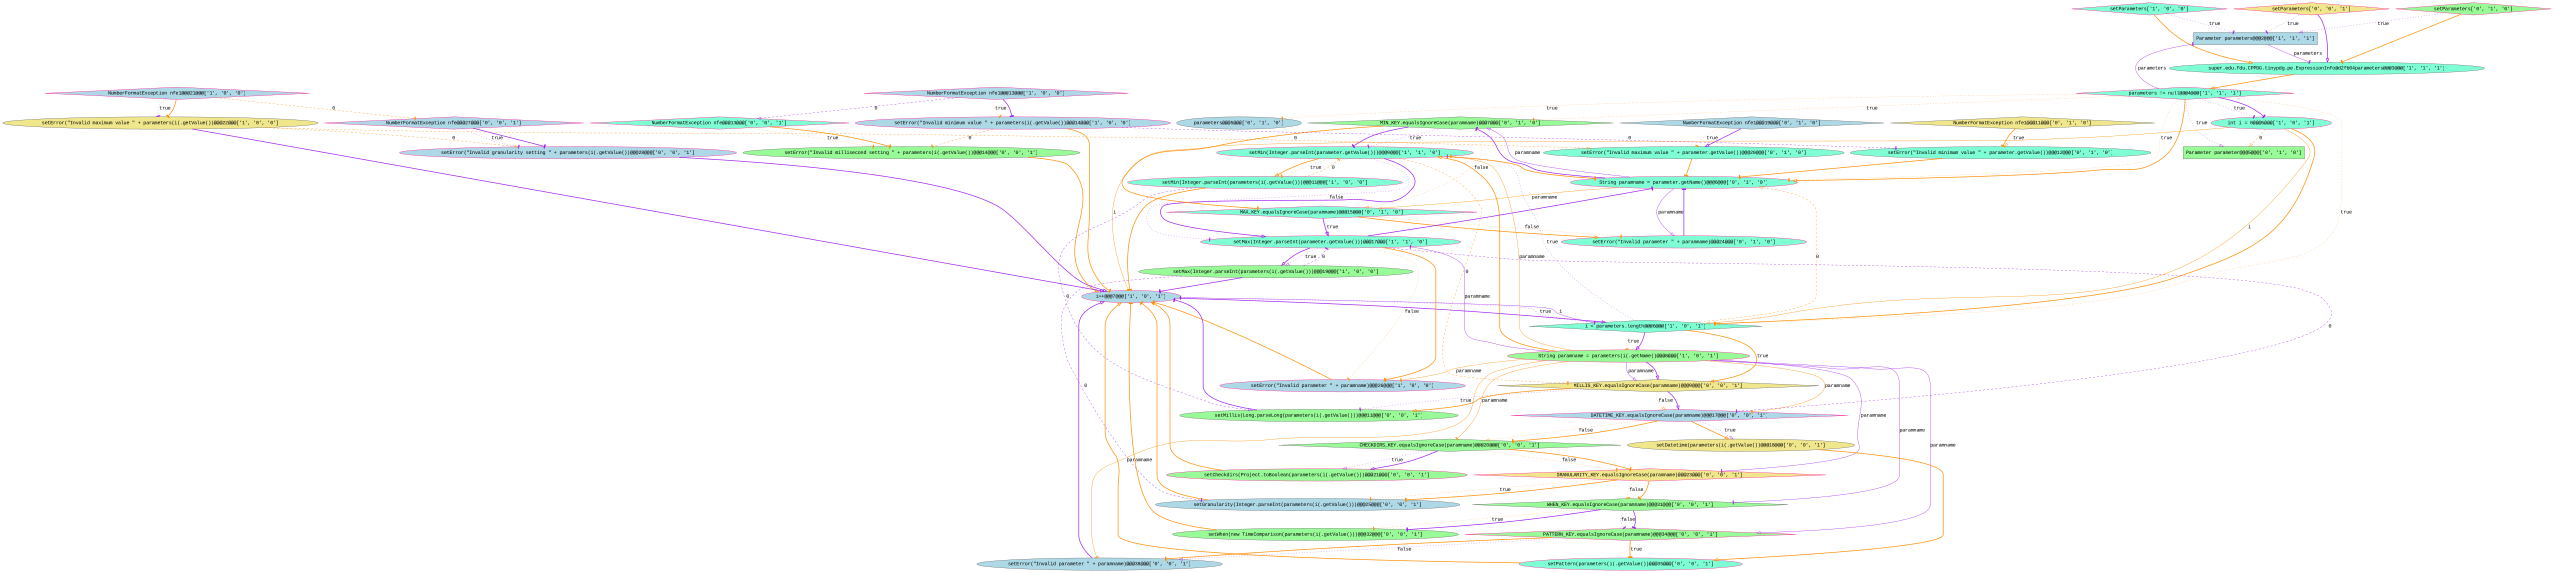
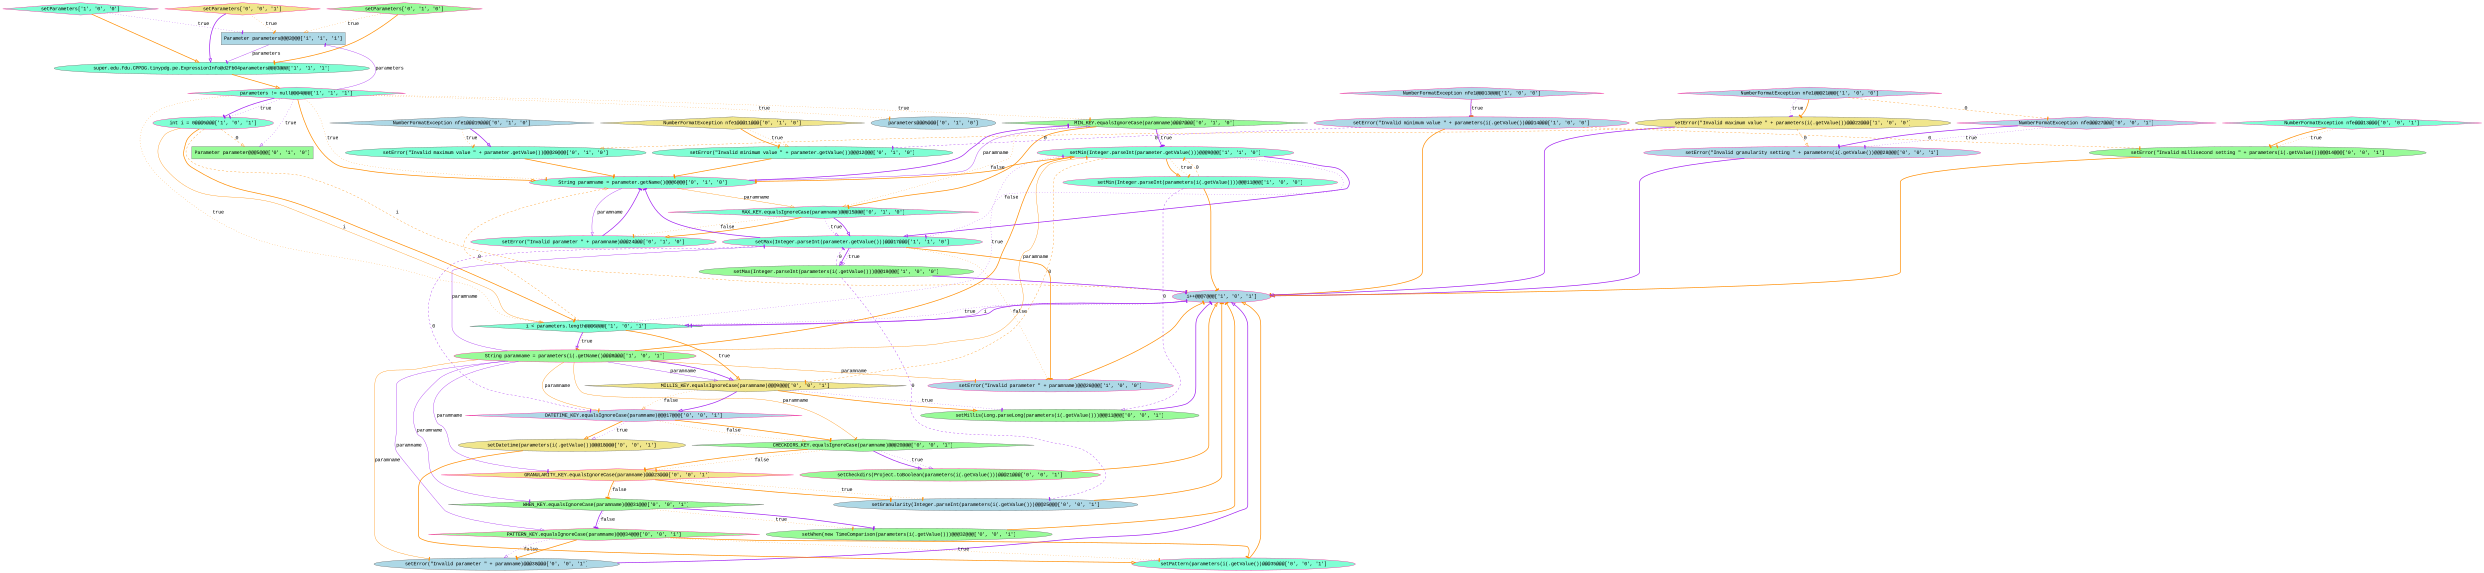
edge "setParameters['0', '1', '0']" -> "Parameter parameters@@@2@@@['1', '1', '1']": color purple -> darkorange
edge "setParameters['0', '0', '1']" -> "Parameter parameters@@@2@@@['1', '1', '1']": color purple -> darkorange
edge "NumberFormatException nfe1@@@13@@@['1', '0', '0']" -> "NumberFormatException nfe@@@13@@@['0', '0', '1']": removed, label "0"
edge "int i = 0@@@5@@@['1', '0', '1']" -> "i++@@@7@@@['1', '0', '1']": style solid -> dashed
